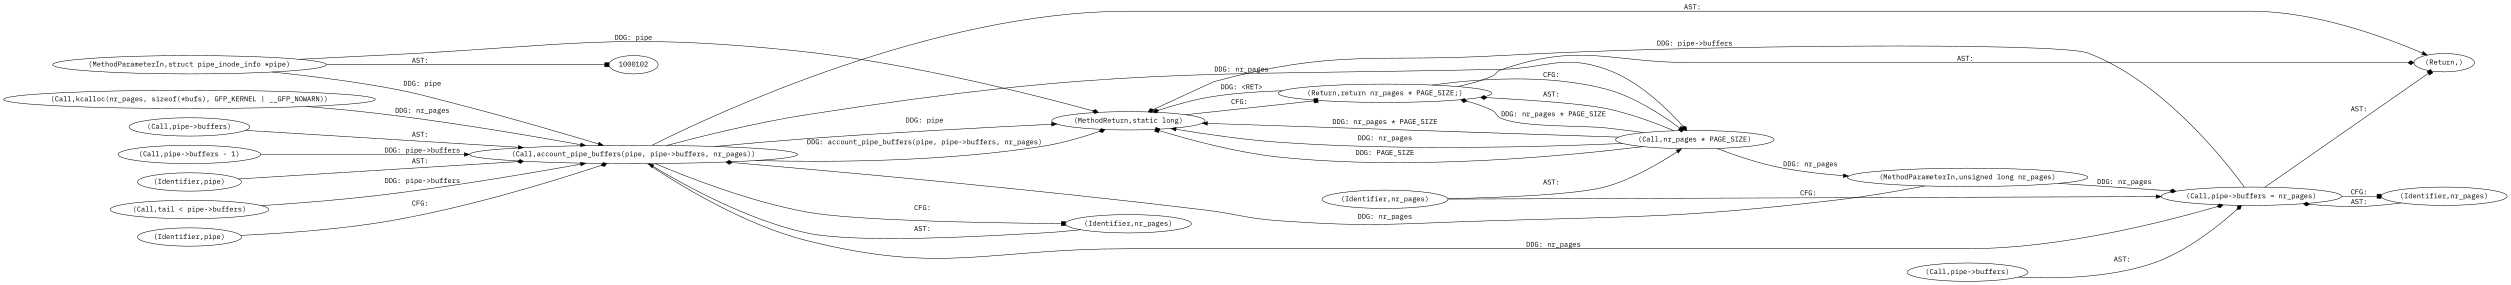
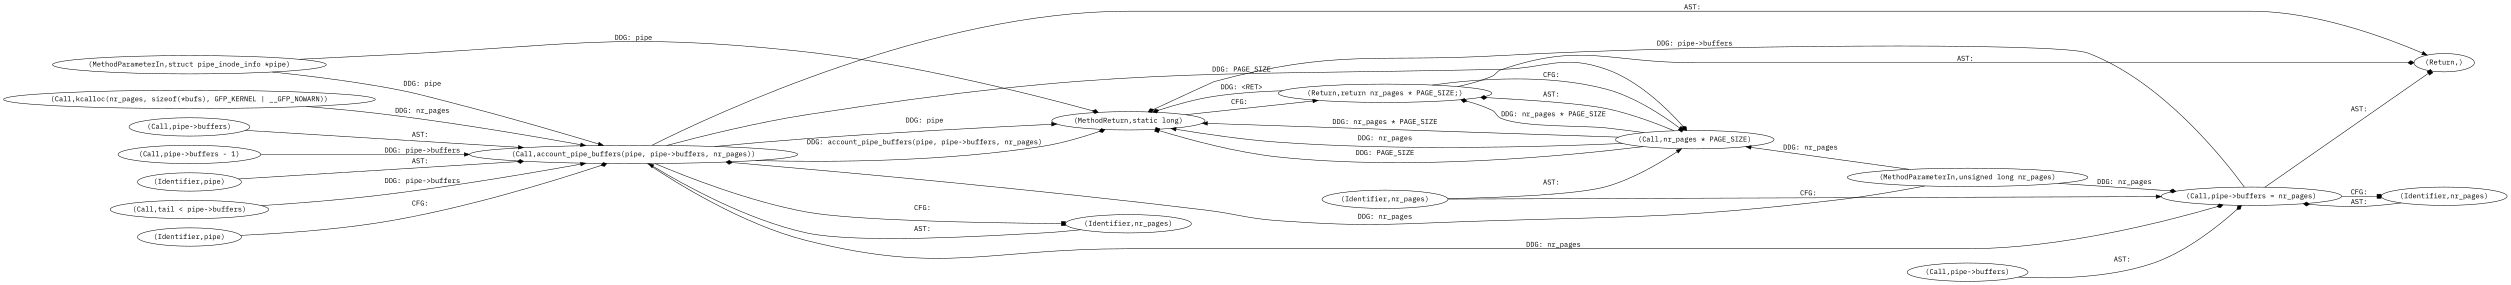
node "1000102": removed
edge "(Call,account_pipe_buffers(pipe, pipe->buffers, nr_pages))" -> "(Call,nr_pages * PAGE_SIZE)": label "DDG: nr_pages" -> "DDG: PAGE_SIZE"
edge "(MethodReturn,static long)" -> "(Return,return nr_pages * PAGE_SIZE;)": arrowhead box -> normal
edge "(Call,nr_pages * PAGE_SIZE)" -> "(MethodParameterIn,unsigned long nr_pages)": reversed
